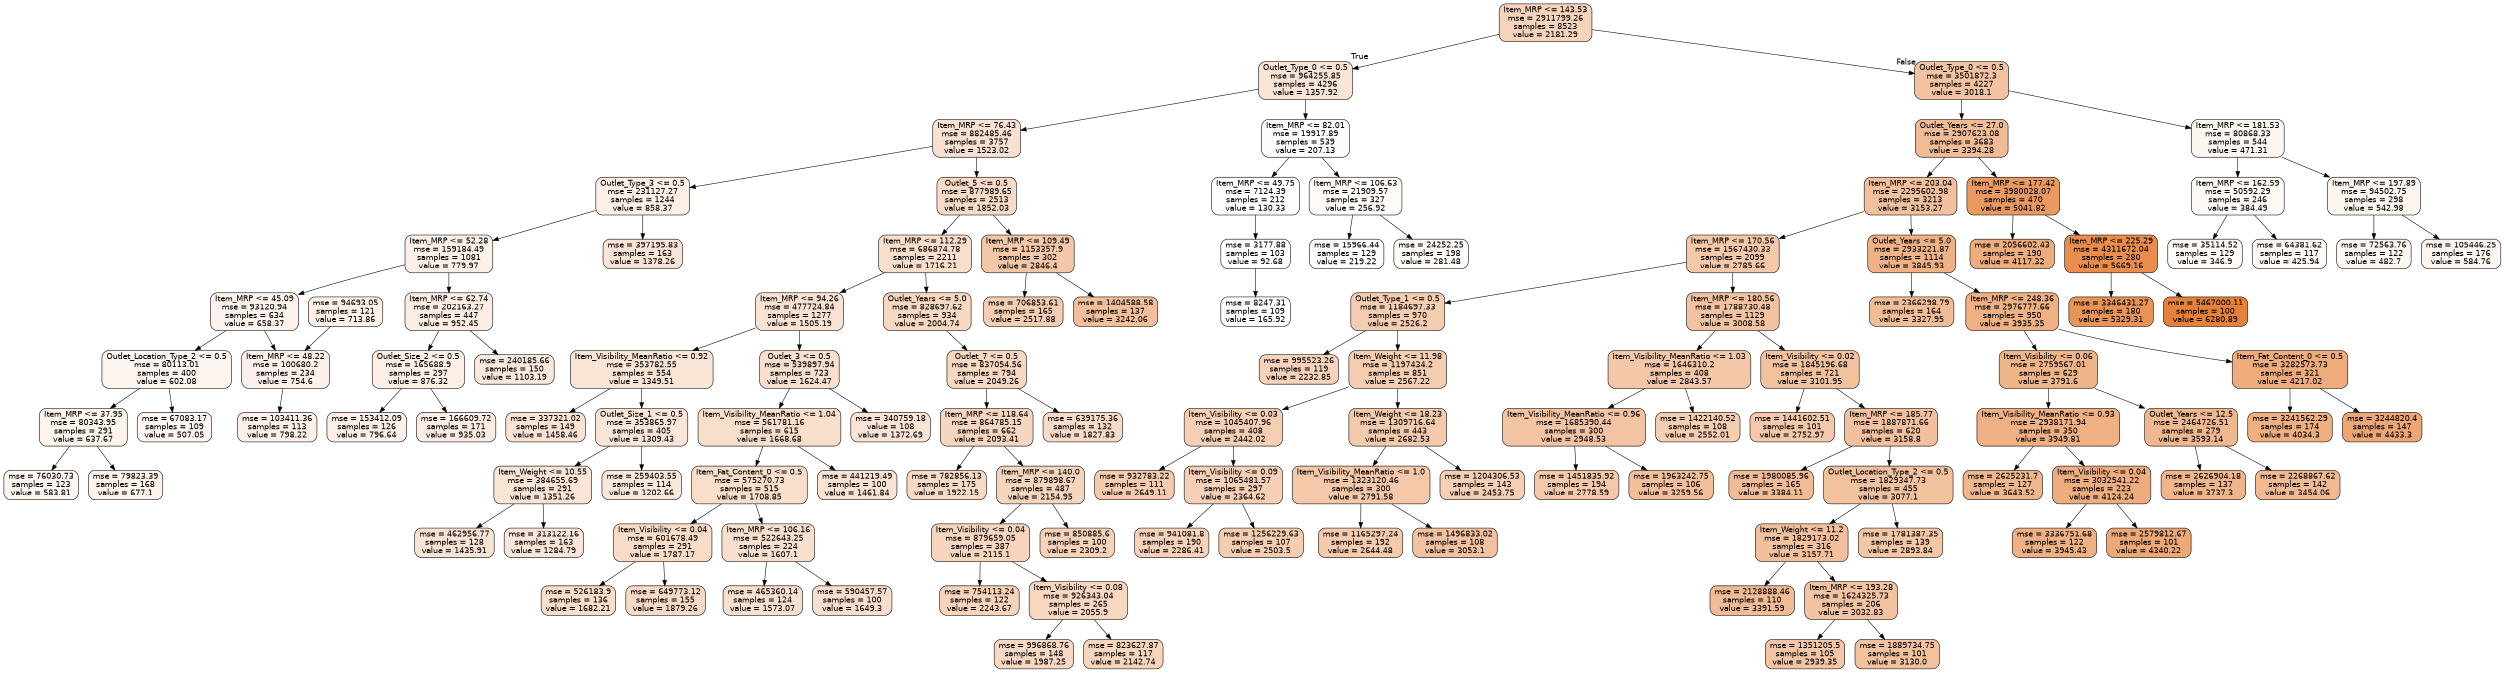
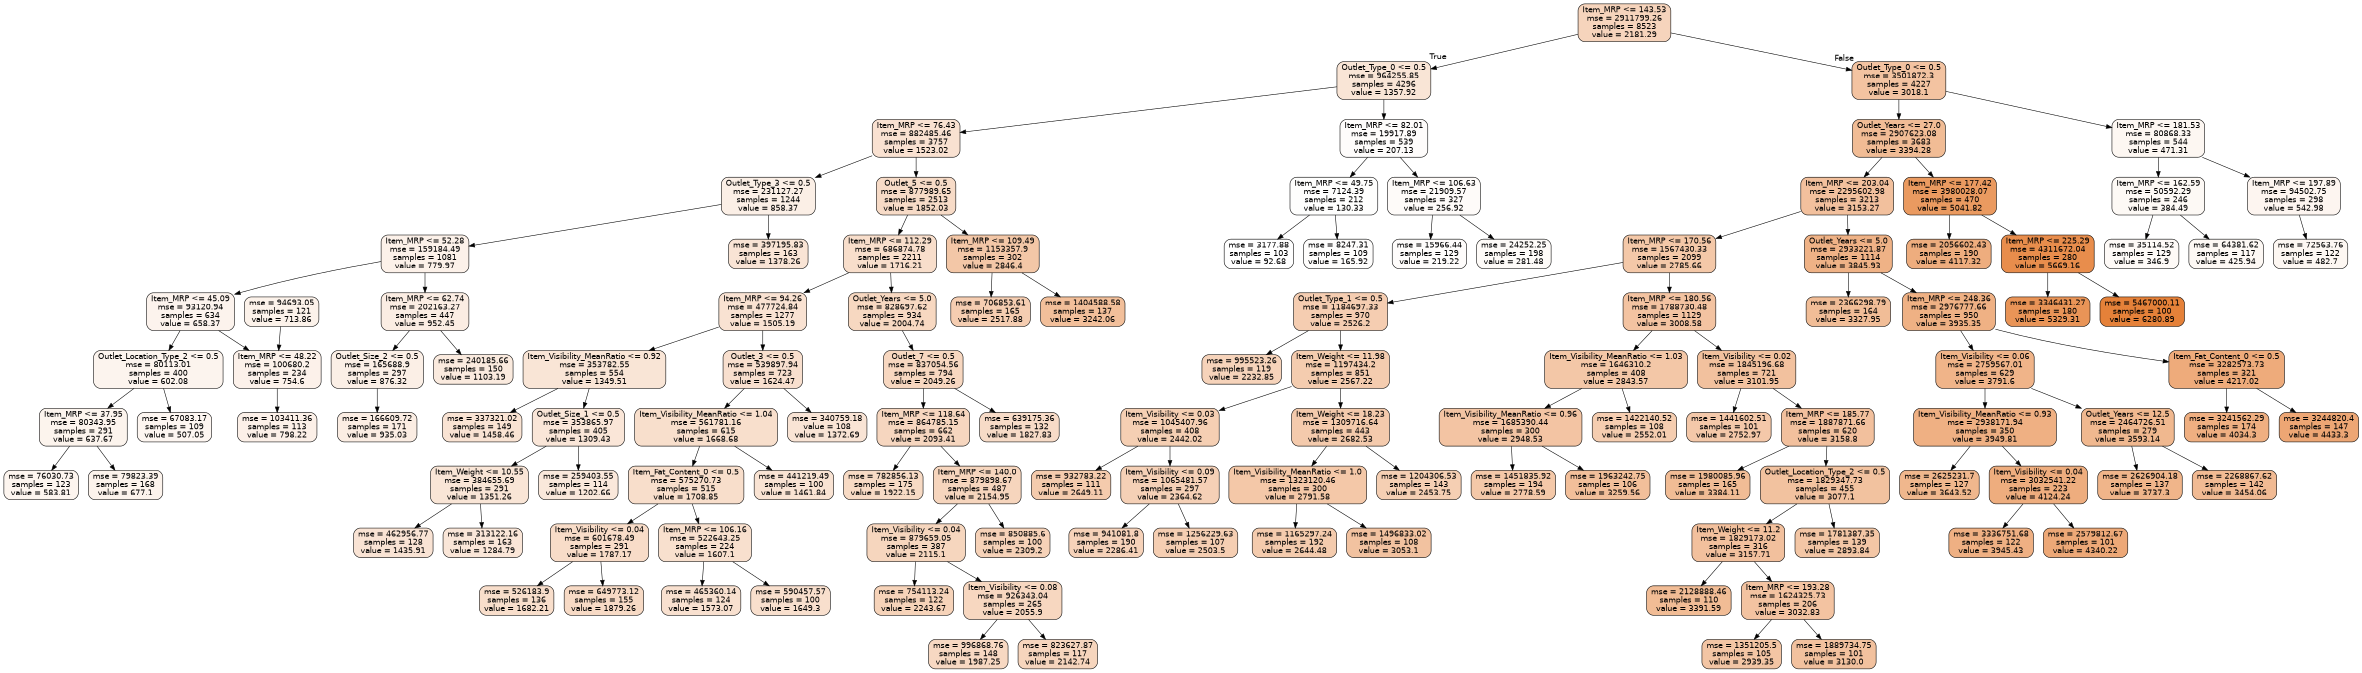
node "mse = 105446.25 samples = 176 value = 584.76": removed
edge "mse = 3177.88 samples = 103 value = 92.68" -> "mse = 8247.31 samples = 109 value = 165.92": now "Item_MRP <= 49.75 mse = 7124.39 samples = 212 value = 130.33" -> "mse = 8247.31 samples = 109 value = 165.92"
node "mse = 153412.09 samples = 126 value = 796.64": removed
